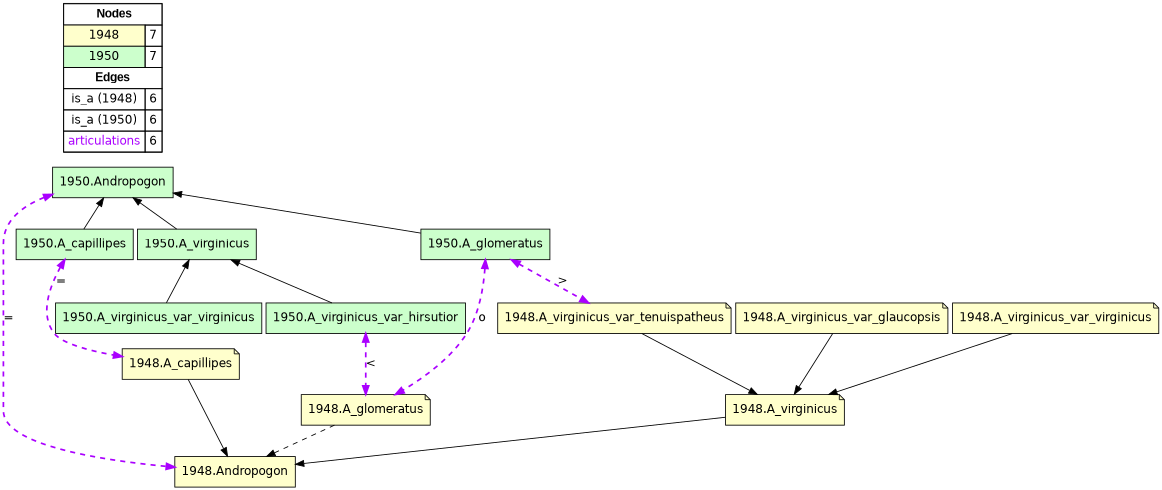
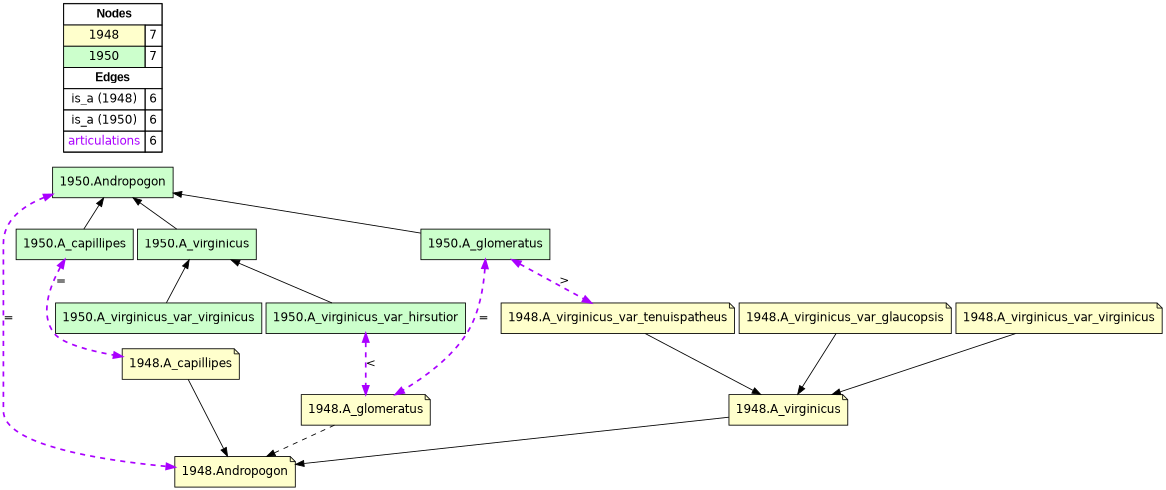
edge "1950.A_glomeratus" -- "1948.A_glomeratus": label "o" -> "="
node "1948.Andropogon": shape box -> note
